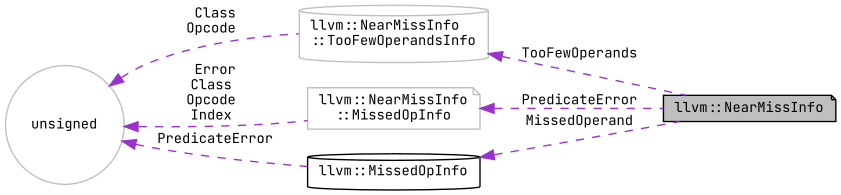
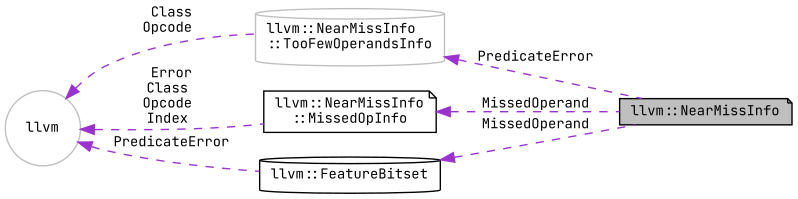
edge "llvm::NearMissInfo" -> "llvm::NearMissInfo ::TooFewOperandsInfo": label " TooFewOperands" -> " PredicateError"
edge "llvm::NearMissInfo" -> "llvm::NearMissInfo ::MissedOpInfo": label " PredicateError" -> " MissedOperand"
node "llvm::NearMissInfo ::MissedOpInfo": color grey75 -> black
node "unsigned": label "unsigned" -> "llvm"
node "llvm::MissedOpInfo": label "llvm::MissedOpInfo" -> "llvm::FeatureBitset"
